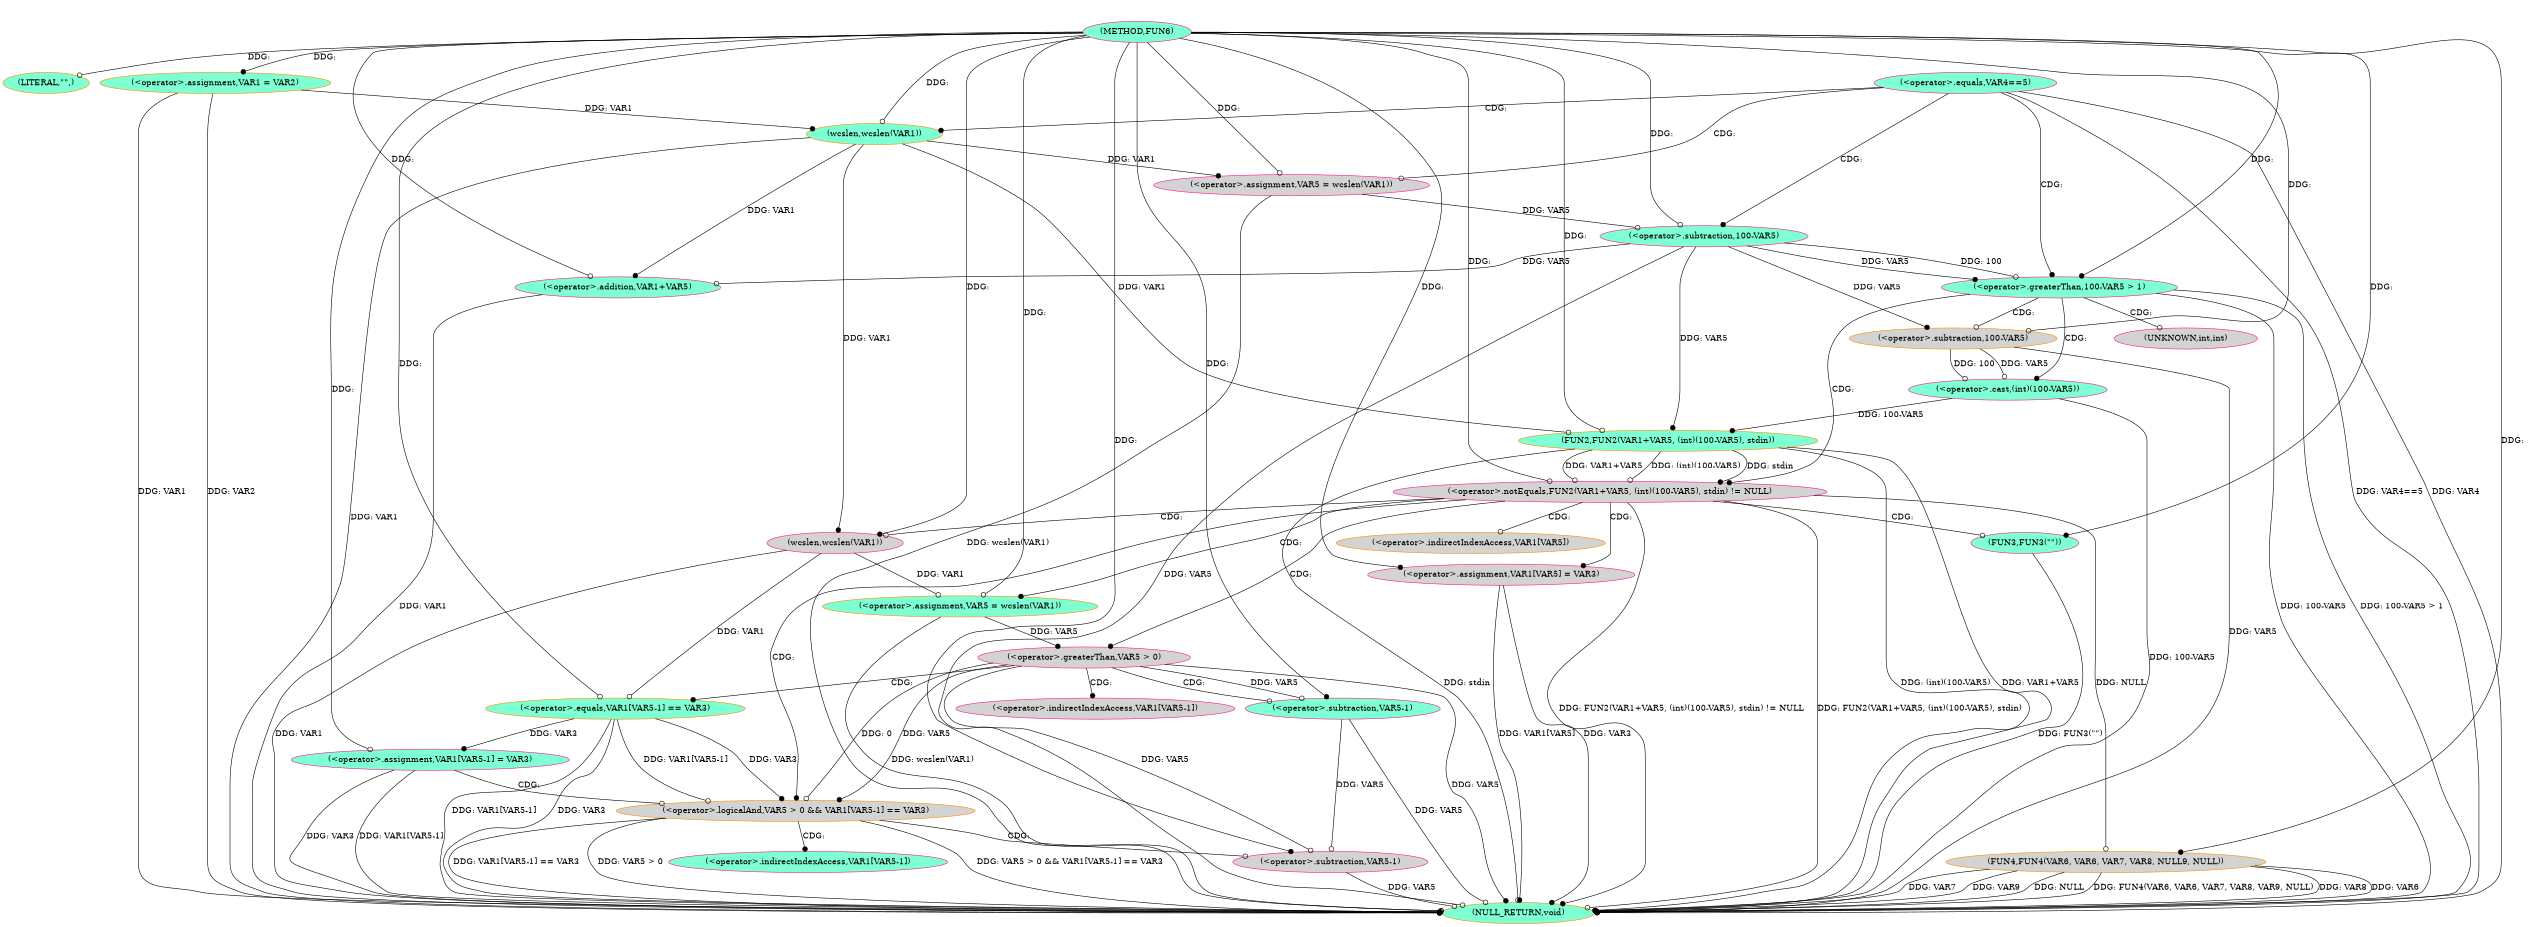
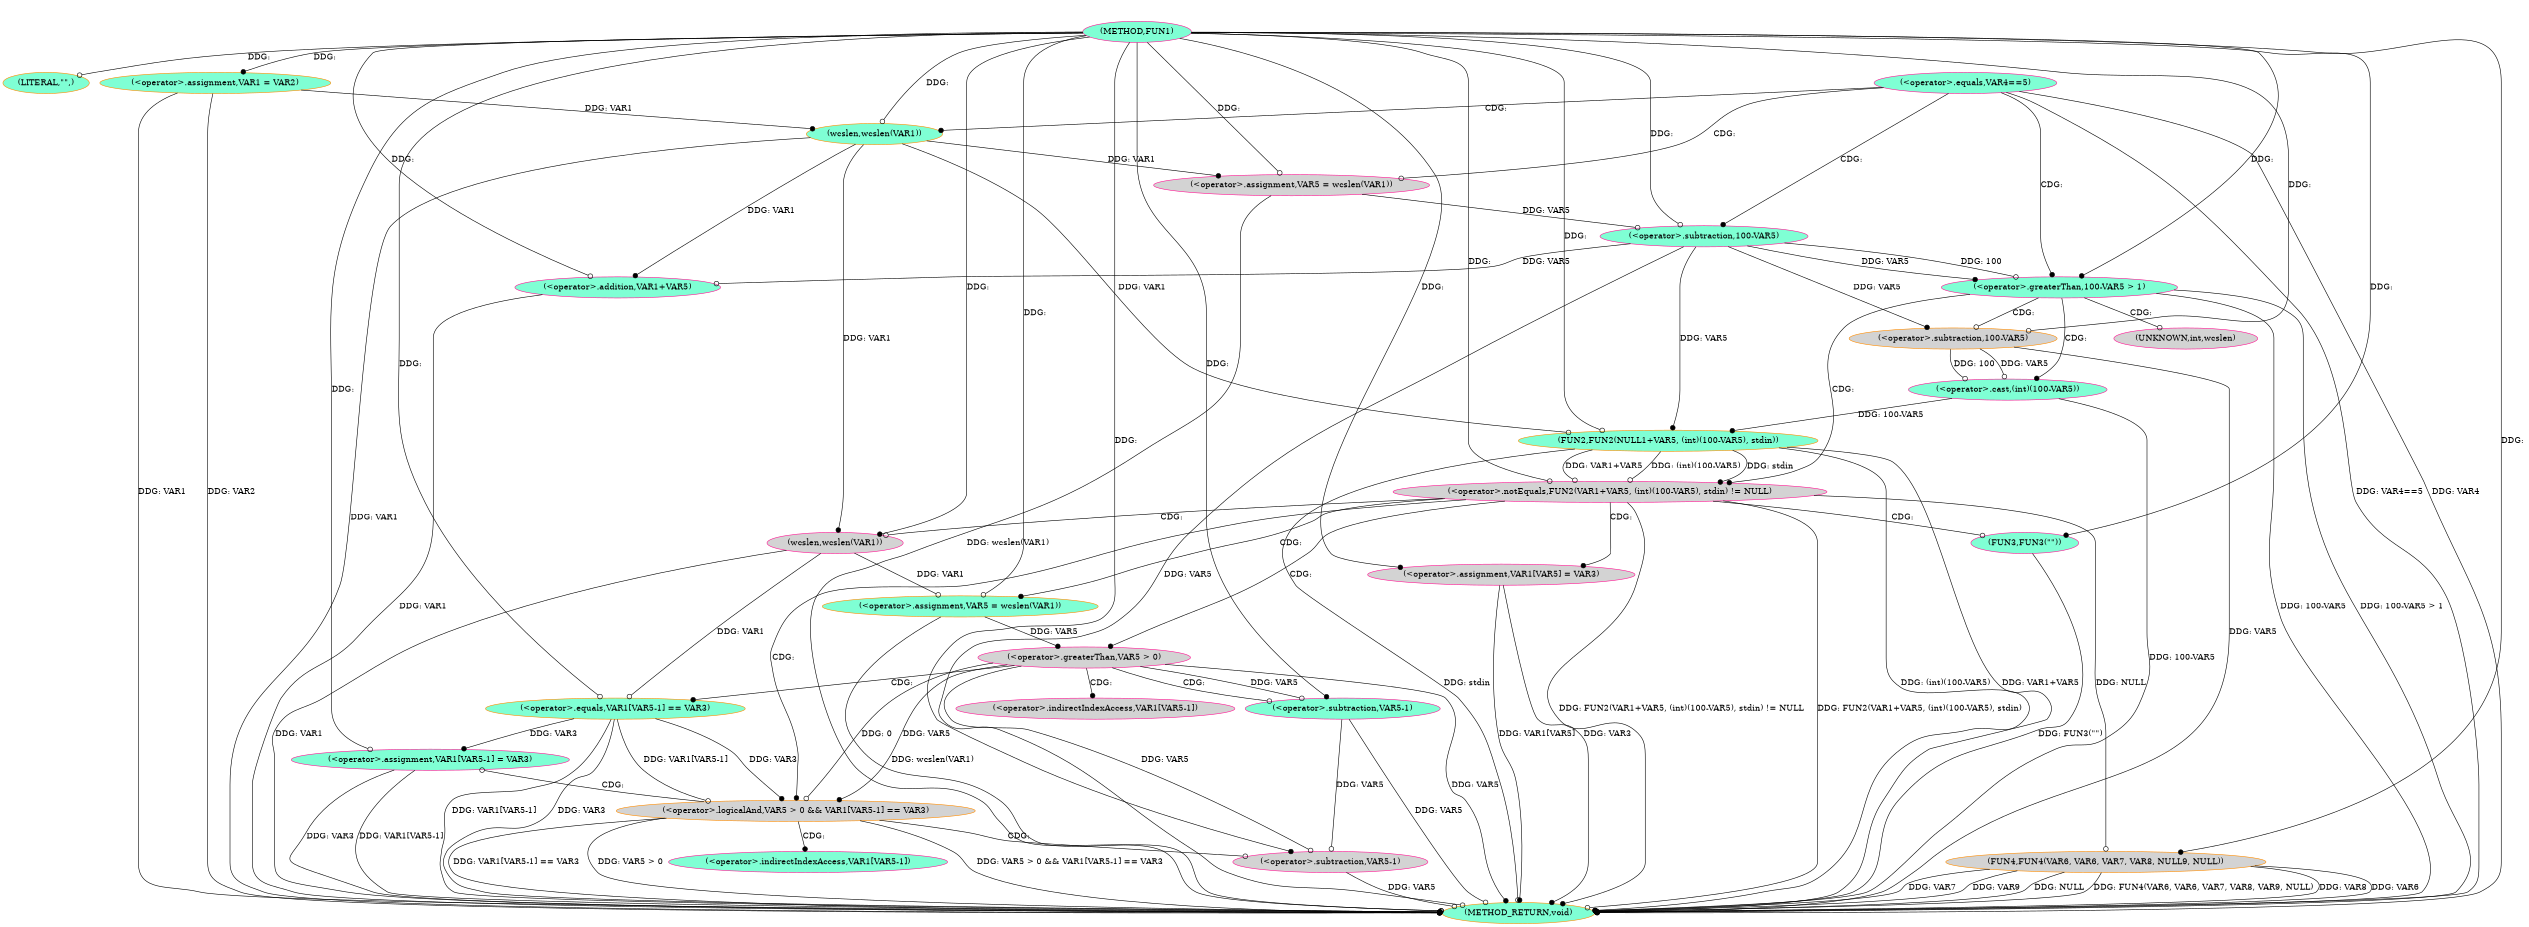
node "(METHOD,FUN6)": label "(METHOD,FUN6)" -> "(METHOD,FUN1)"
node "(UNKNOWN,int,int)": label "(UNKNOWN,int,int)" -> "(UNKNOWN,int,wcslen)"
node "(FUN2,FUN2(VAR1+VAR5, (int)(100-VAR5), stdin))": label "(FUN2,FUN2(VAR1+VAR5, (int)(100-VAR5), stdin))" -> "(FUN2,FUN2(NULL1+VAR5, (int)(100-VAR5), stdin))"
node "(<operator>.indirectIndexAccess,VAR1[VAR5])": removed
edge "(<operator>.assignment,VAR1[VAR5-1] = VAR3)" -> "(<operator>.logicalAnd,VAR5 > 0 && VAR1[VAR5-1] == VAR3)": reversed
node "(NULL_RETURN,void)": label "(NULL_RETURN,void)" -> "(METHOD_RETURN,void)"
